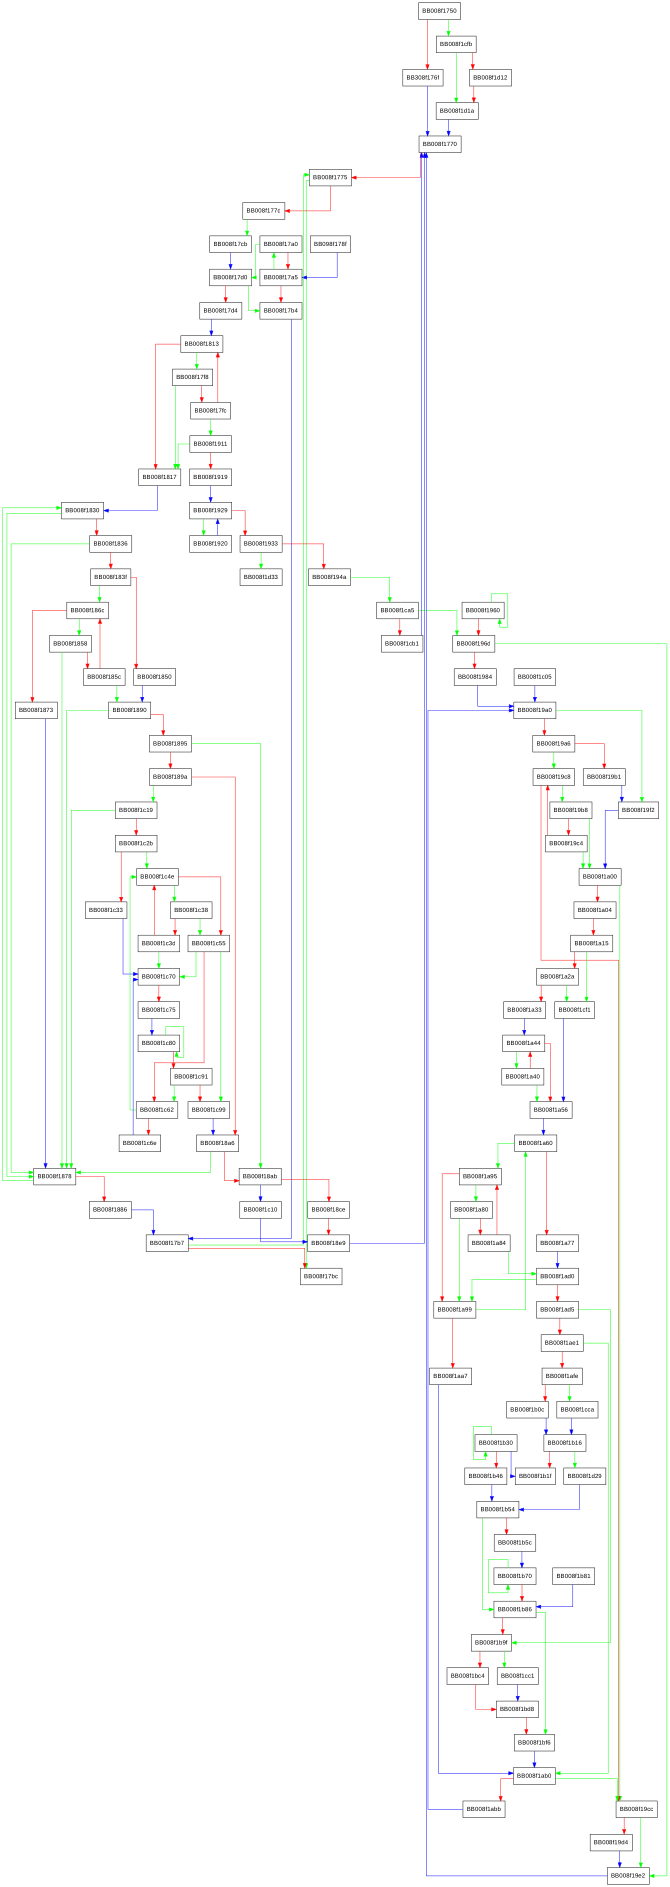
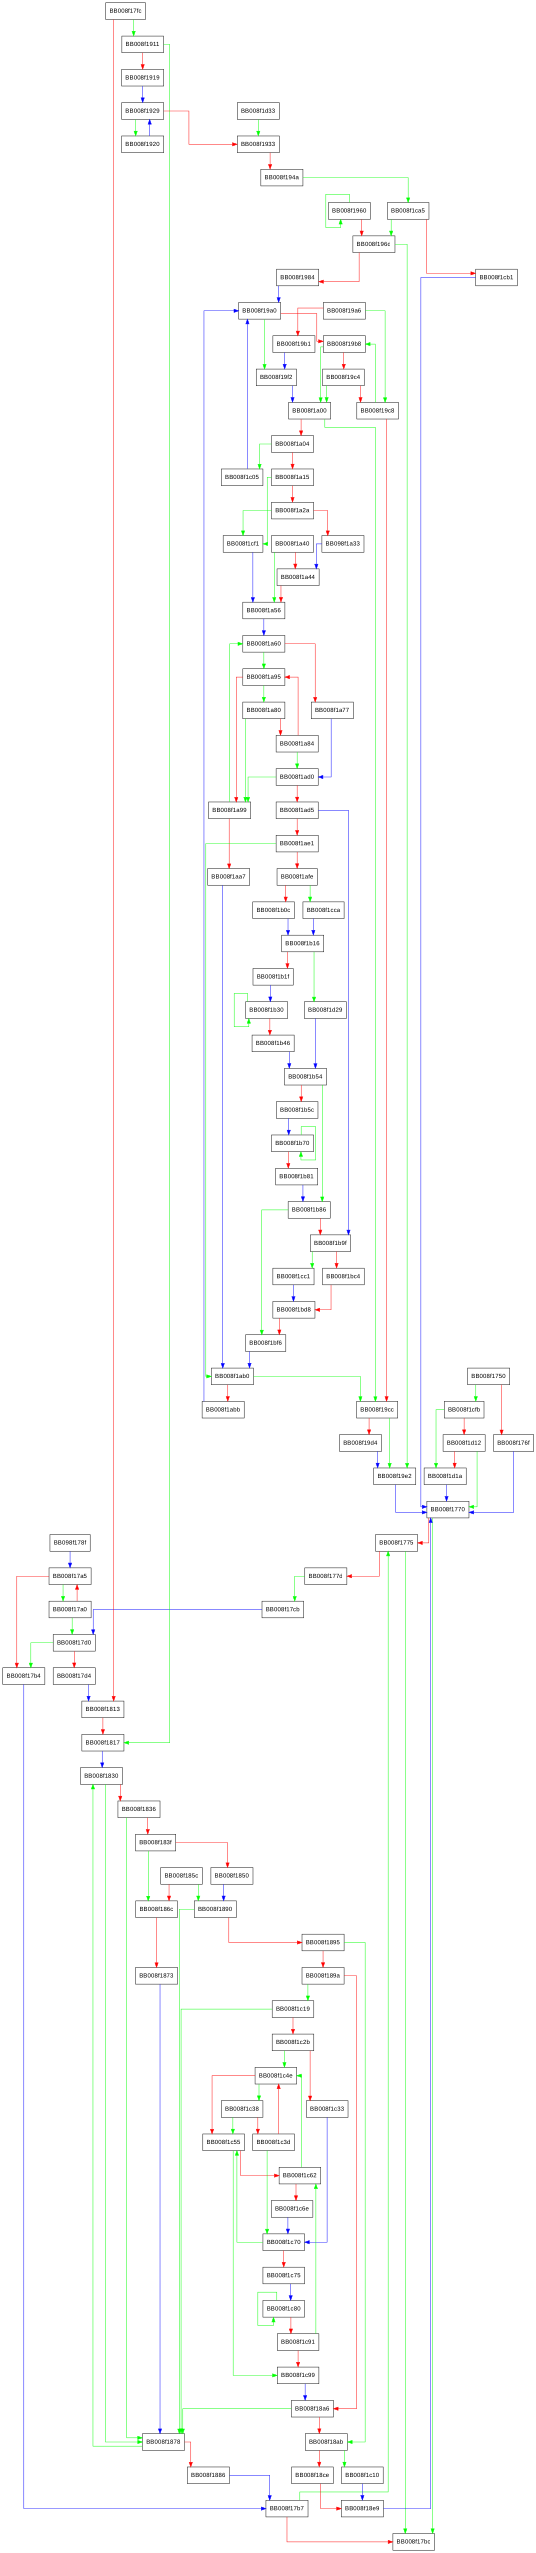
node "BB308f176f": label "BB308f176f" -> "BB008f176f"
node "BB008f17f8": removed
edge "BB008f1a04" -> "BB008f1c05": added
edge "BB008f1933" -> "BB008f1d33": reversed
node "BB008f1858": removed
edge "BB008f19a0" -> "BB008f19a6": now "BB008f19a0" -> "BB008f19b8"
edge "BB008f1c55" -> "BB008f1c70": reversed
node "BB008f1a33": label "BB008f1a33" -> "BB098f1a33"
edge "BB008f1a44" -> "BB008f1a40": removed
edge "BB008f18ab" -> "BB008f1c10": color blue -> green
edge "BB008f1b30" -> "BB008f1b1f": reversed
edge "BB008f1d12" -> "BB008f1770": added
edge "BB008f1ad5" -> "BB008f1b9f": color green -> blue
edge "BB008f1b70" -> "BB008f1b86": now "BB008f1b70" -> "BB008f1b81"
edge "BB008f1770" -> "BB008f17bc": added
